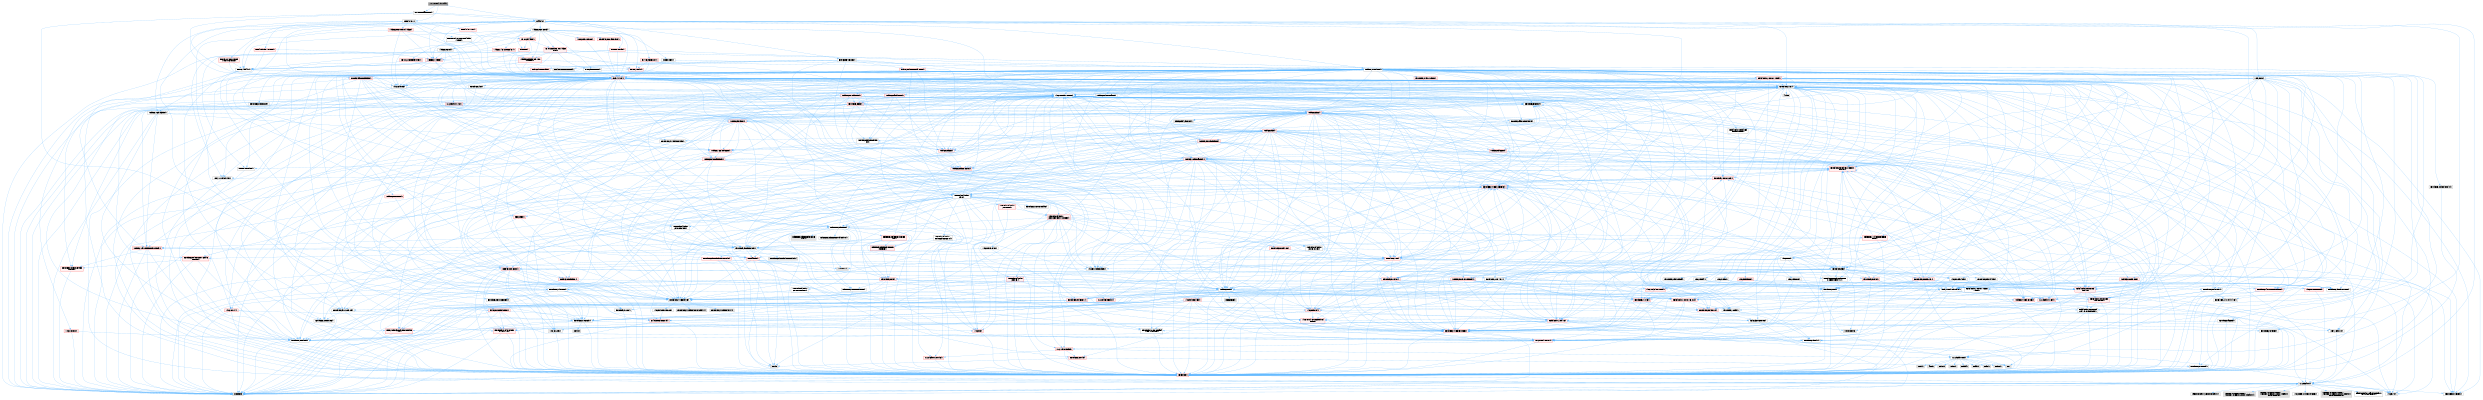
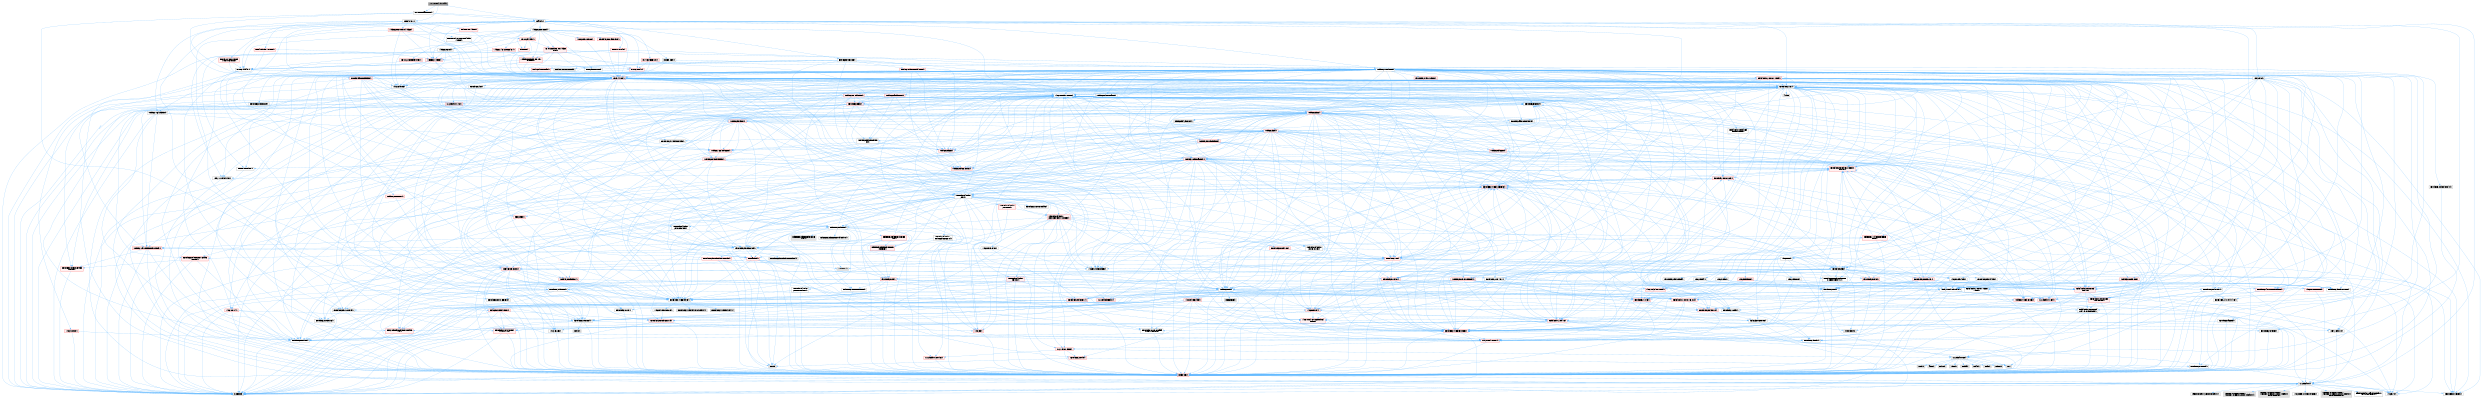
node "DetailsViewArgs.h": label "DetailsViewArgs.h" -> "BasicLayoutWidget.h"
node "Build/ContainersFwd.h": label "Build/ContainersFwd.h" -> "Containers/ContainersFwd.h"
